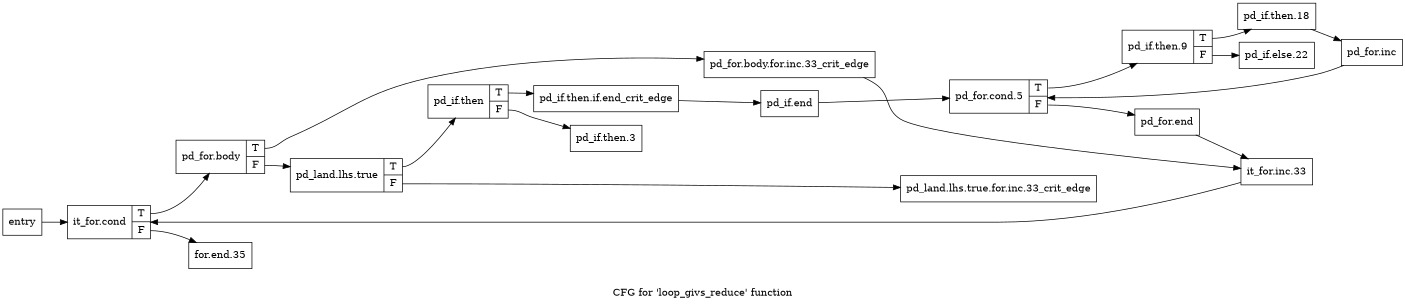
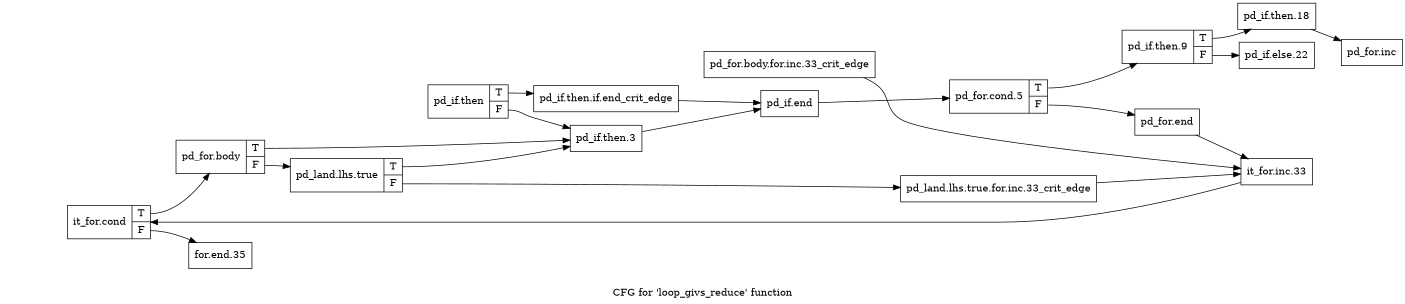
edge "pd_for.body" -> "pd_for.body.for.inc.33_crit_edge": now "pd_for.body" -> "pd_if.then.3"
edge "pd_for.inc" -> "pd_for.cond.5": removed
edge "pd_if.then.3" -> "pd_if.end": added
edge "pd_land.lhs.true" -> "pd_if.then": now "pd_land.lhs.true" -> "pd_if.then.3"
edge "pd_land.lhs.true.for.inc.33_crit_edge" -> "it_for.inc.33": added
node "entry": removed
